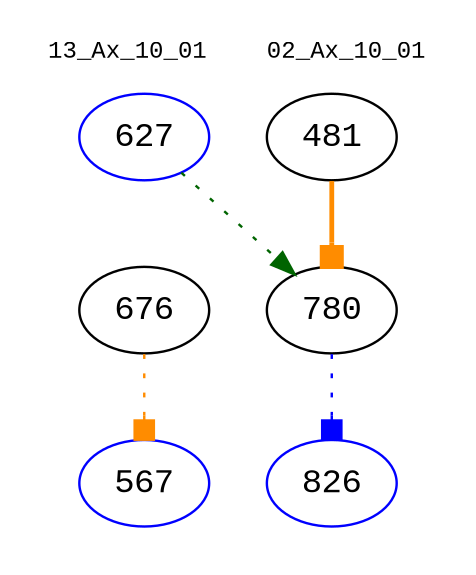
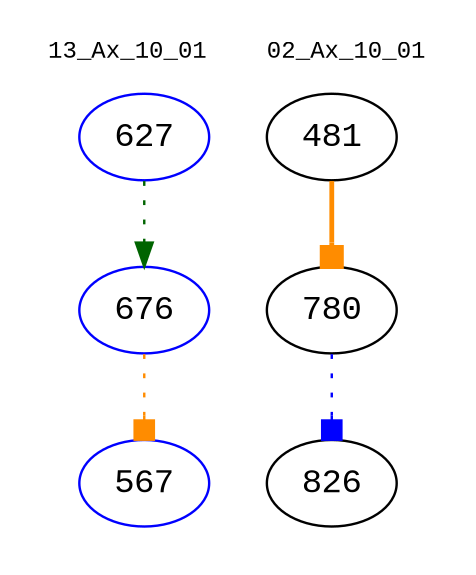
edge "627" -> "780": now "627" -> "676"
node "676": color black -> blue
node "826": color blue -> black
